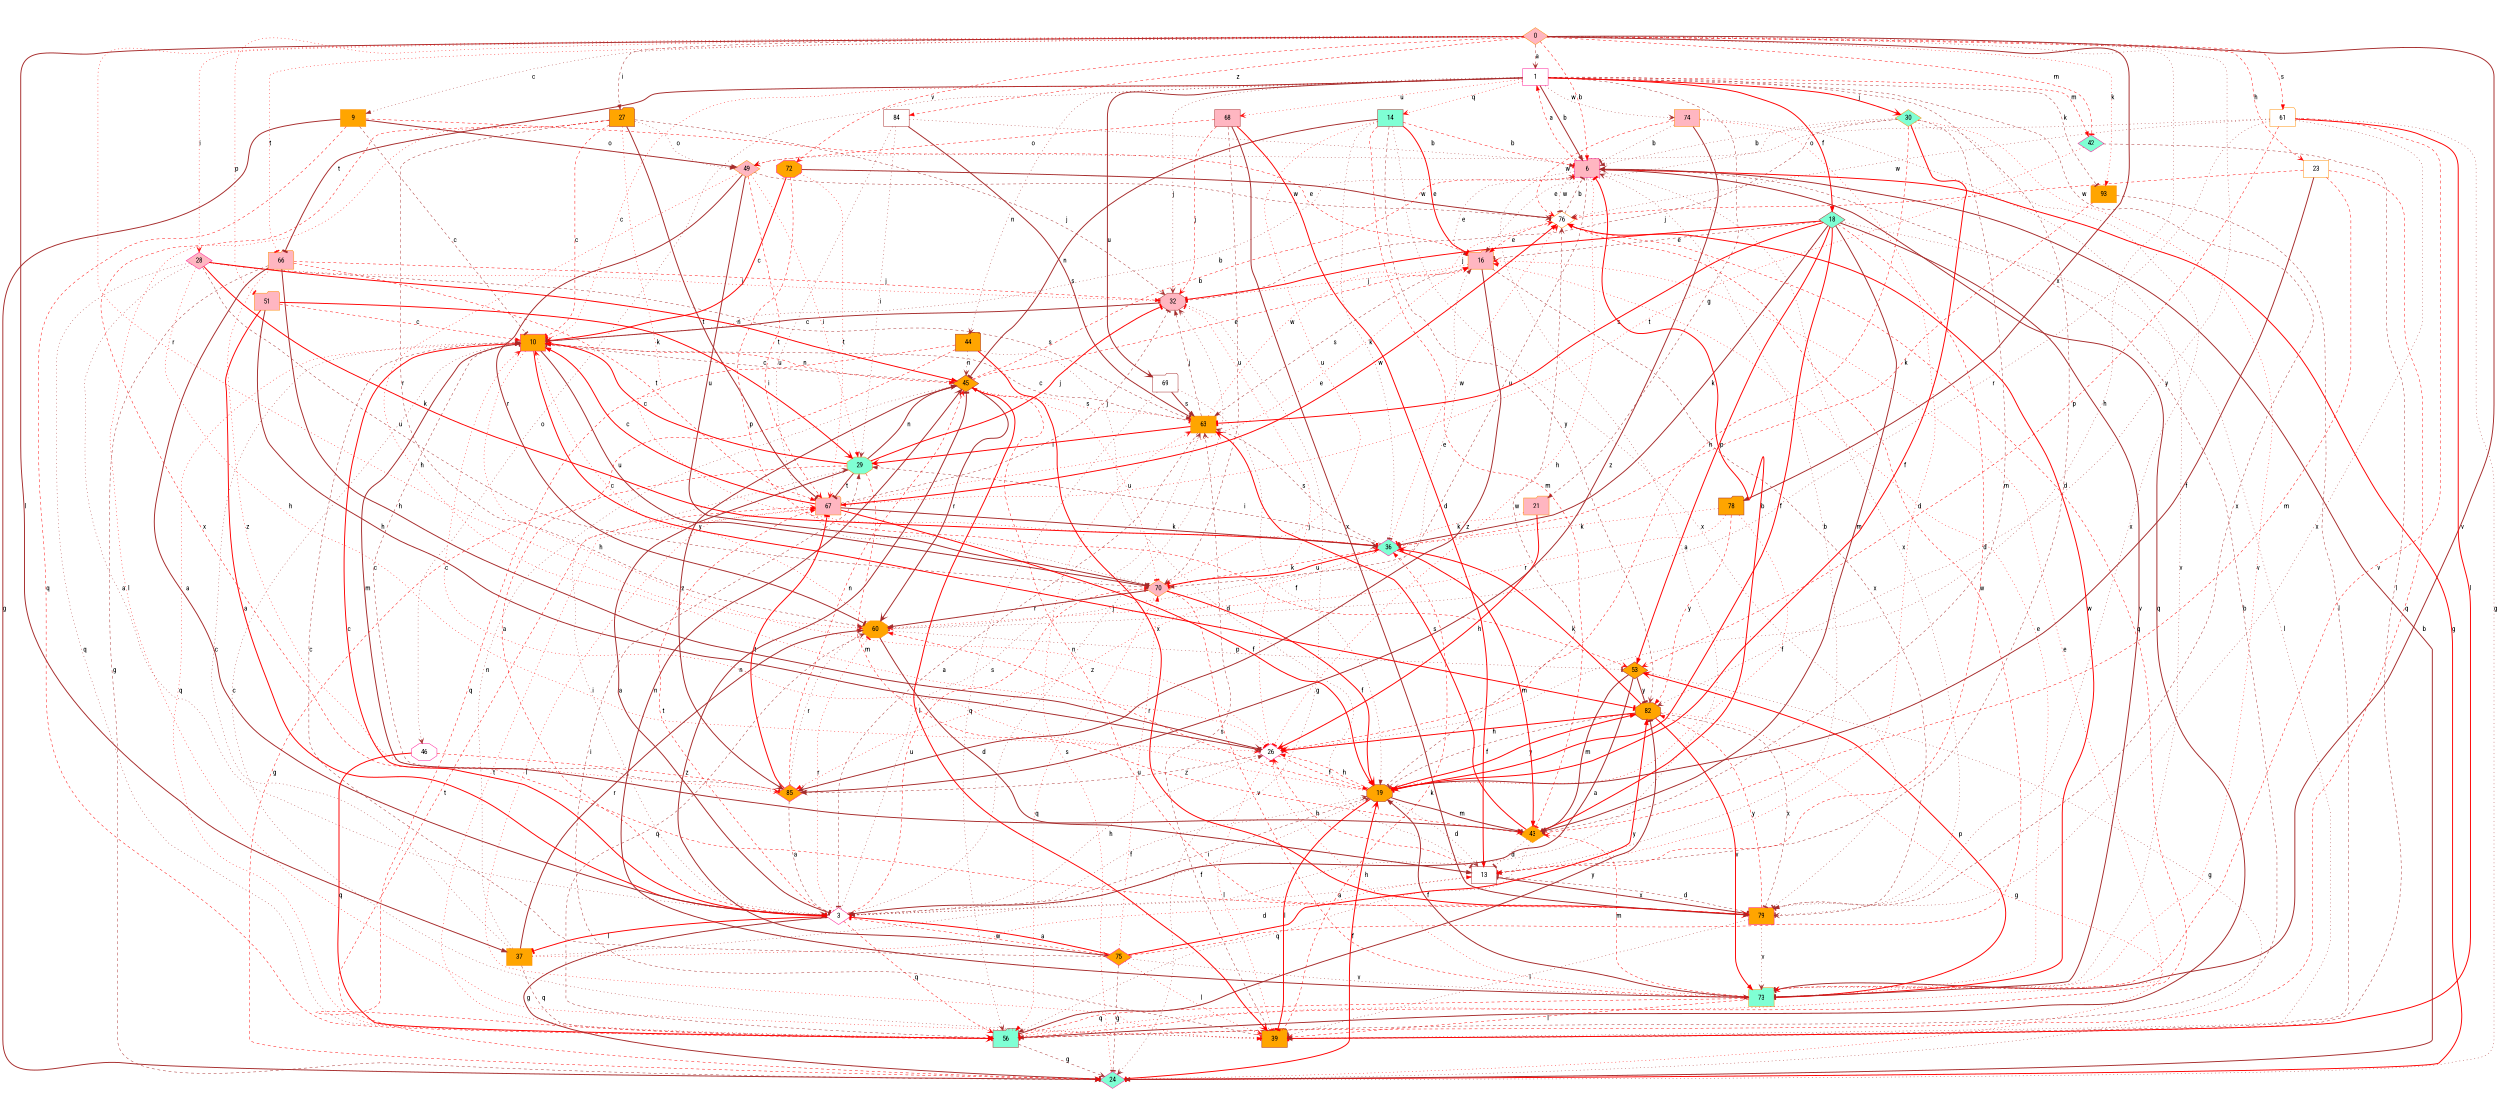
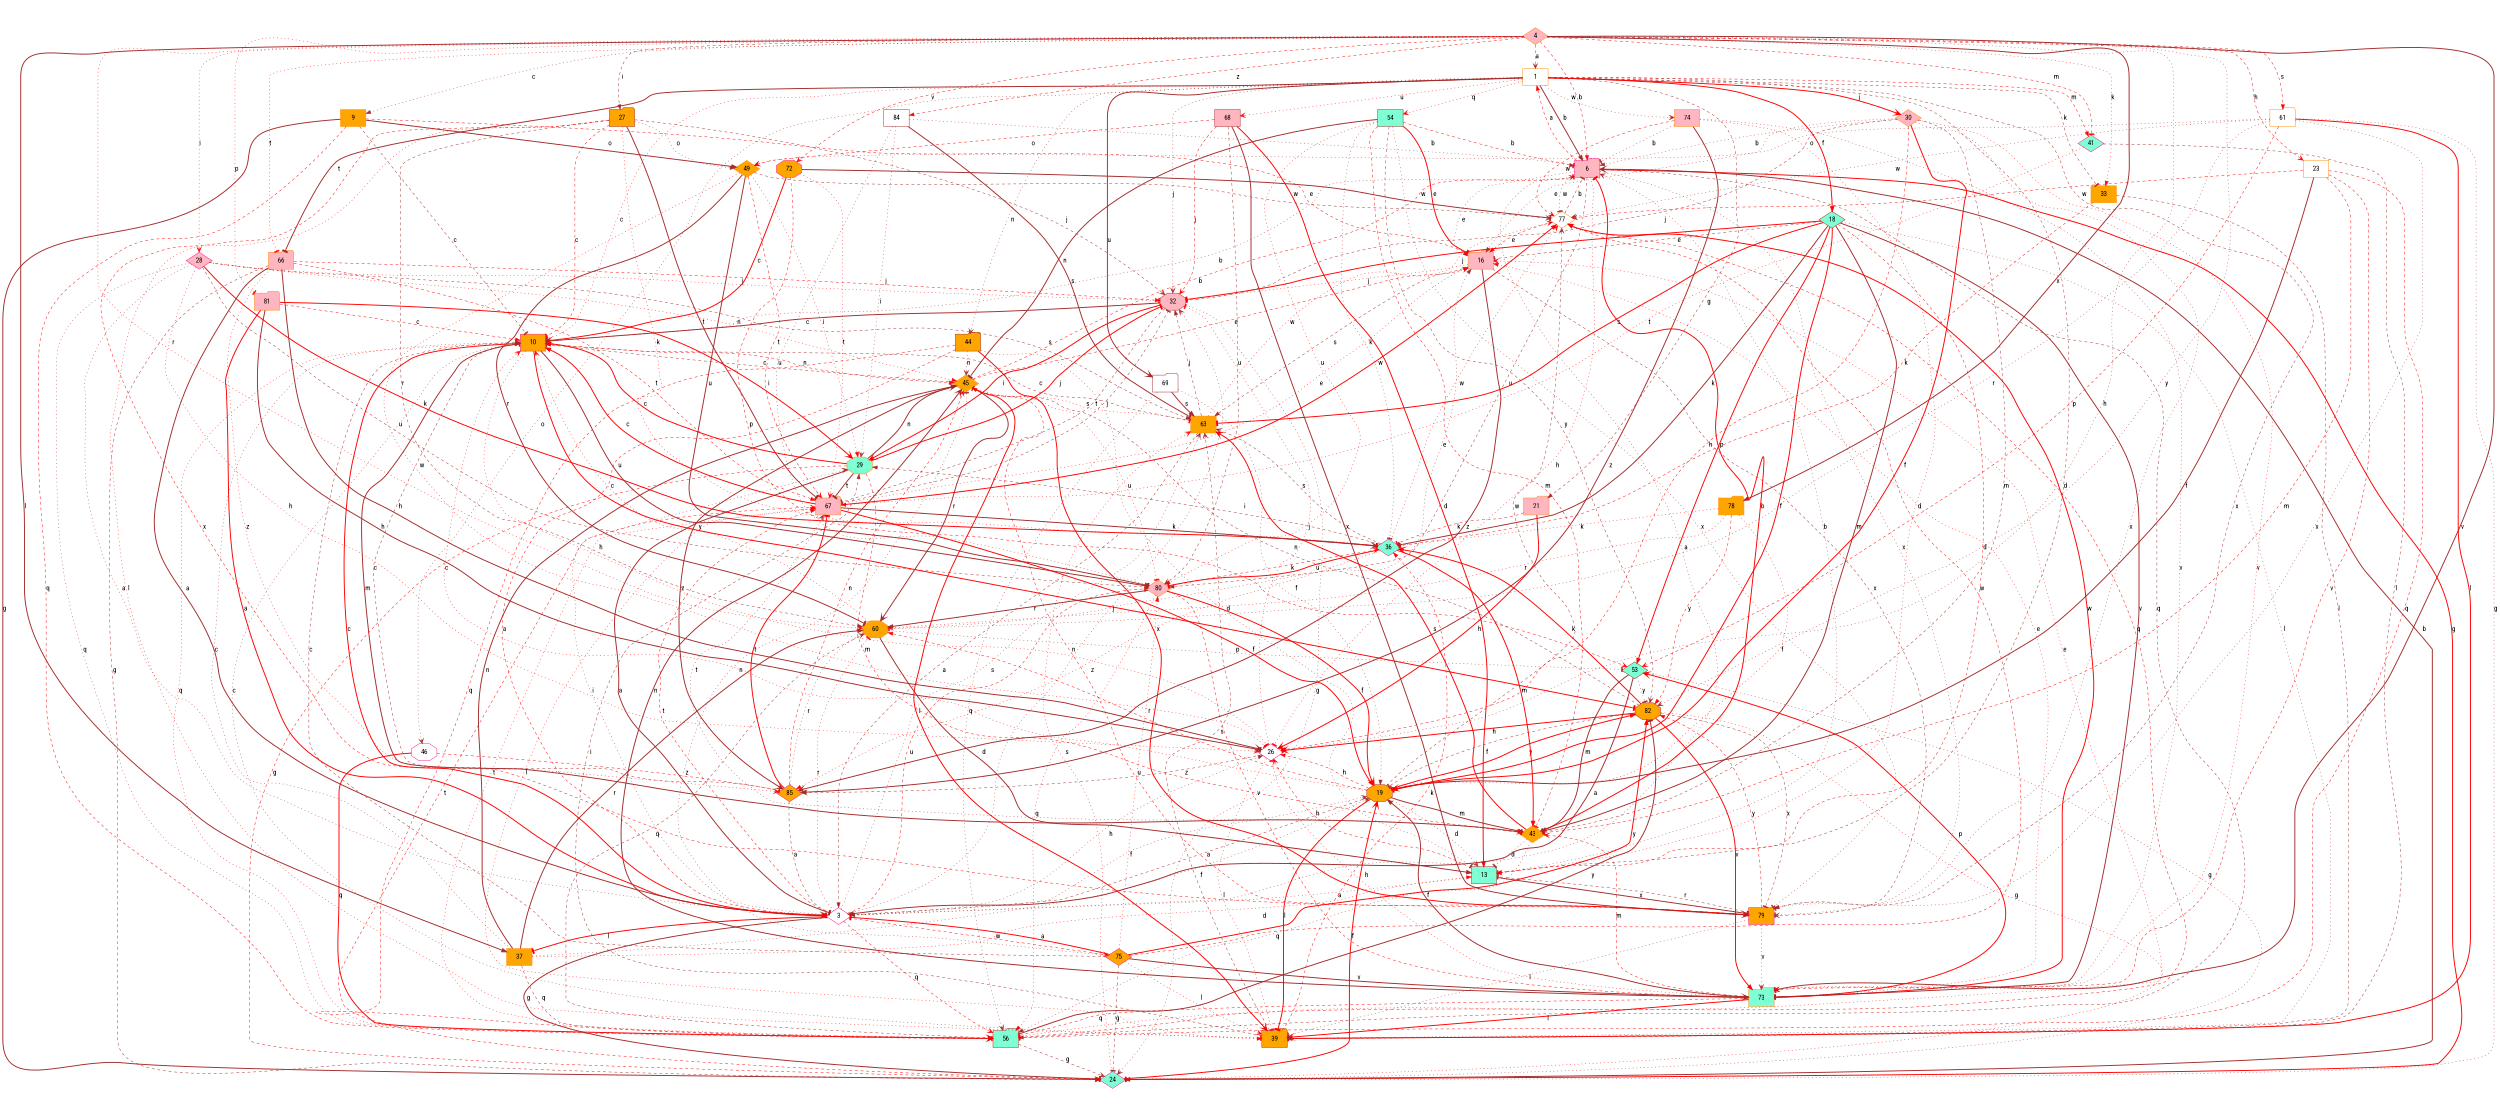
node "0": label "0" -> "4"
node "1": color deeppink -> darkorange
node "14": label "14" -> "54"
node "30": fillcolor aquamarine -> lightpink
node "42": label "42" -> "41"
node "49": fillcolor lightpink -> orange
node "93": label "93" -> "33"
node "76": label "76" -> "77"
edge "28" -> "45": style bold -> dotted
node "51": label "51" -> "81"
node "45": color brown -> darkorange
edge "63" -> "29": now "32" -> "29"
edge "32" -> "67": added, label "t"
edge "49" -> "26": label "h" -> "w"
node "78": color brown -> darkorange
edge "21" -> "36": style dotted -> dashed
edge "37" -> "45": style dotted -> bold
edge "82" -> "45": added, label "n"
node "70": label "70" -> "80"
edge "63" -> "3": arrowhead tee -> normal
node "53": fillcolor orange -> aquamarine
edge "61" -> "73": now "23" -> "73"
edge "53" -> "82": style bold -> dotted
edge "26" -> "19": removed, label "f"
edge "43" -> "67": added, label "t"
edge "75" -> "45": style bold -> dotted
edge "19" -> "3": label "i" -> "a"
node "13": fillcolor white -> aquamarine
edge "79" -> "13": label "d" -> "r"
edge "6" -> "56": style bold -> dashed
edge "56" -> "6": removed, label "b"
edge "75" -> "73": style dotted -> bold
edge "73" -> "39": style dashed -> bold
